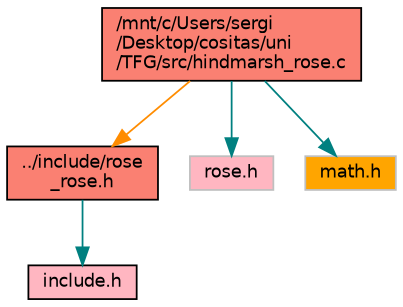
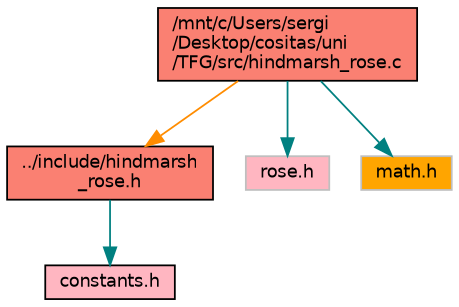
node "../include/rose _rose.h": label "../include/rose _rose.h" -> "../include/hindmarsh _rose.h"
node "include.h": label "include.h" -> "constants.h"
